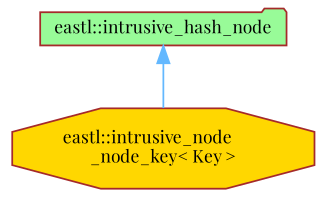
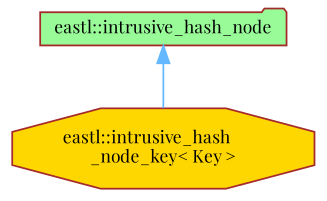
node "eastl::intrusive_node _node_key< Key >": label "eastl::intrusive_node _node_key< Key >" -> "eastl::intrusive_hash _node_key< Key >"
